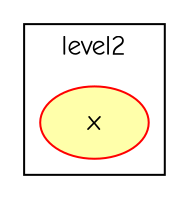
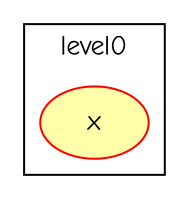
cluster "level2": label "level2" -> "level0"
